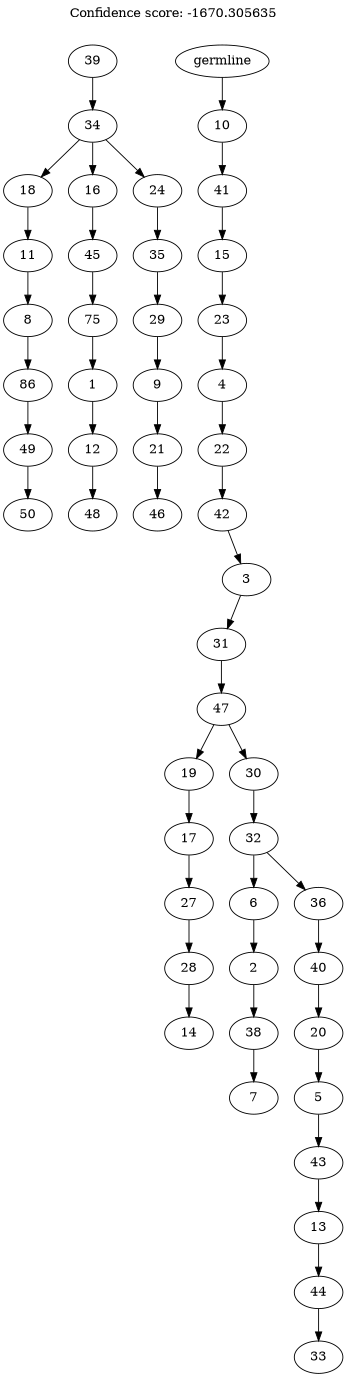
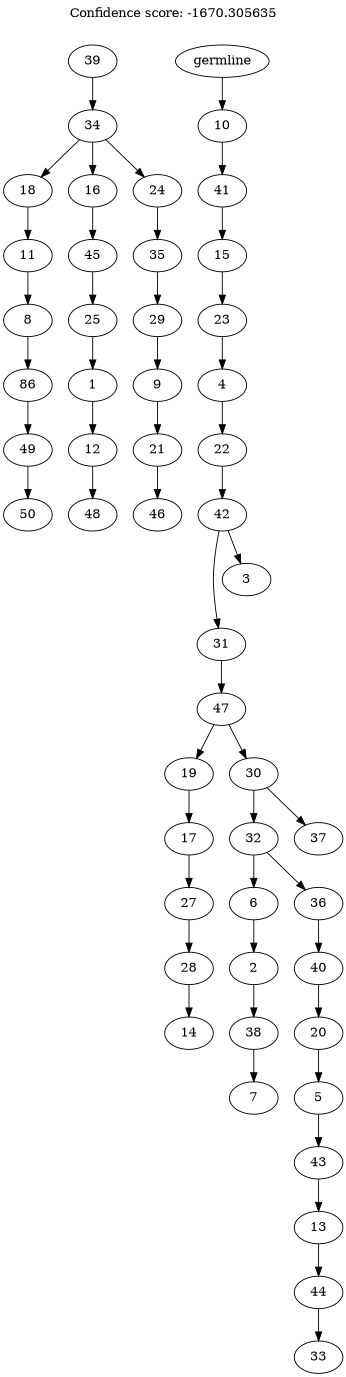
node "75": label "75" -> "25"
edge "3" -> "31": now "42" -> "31"
node "37": added
